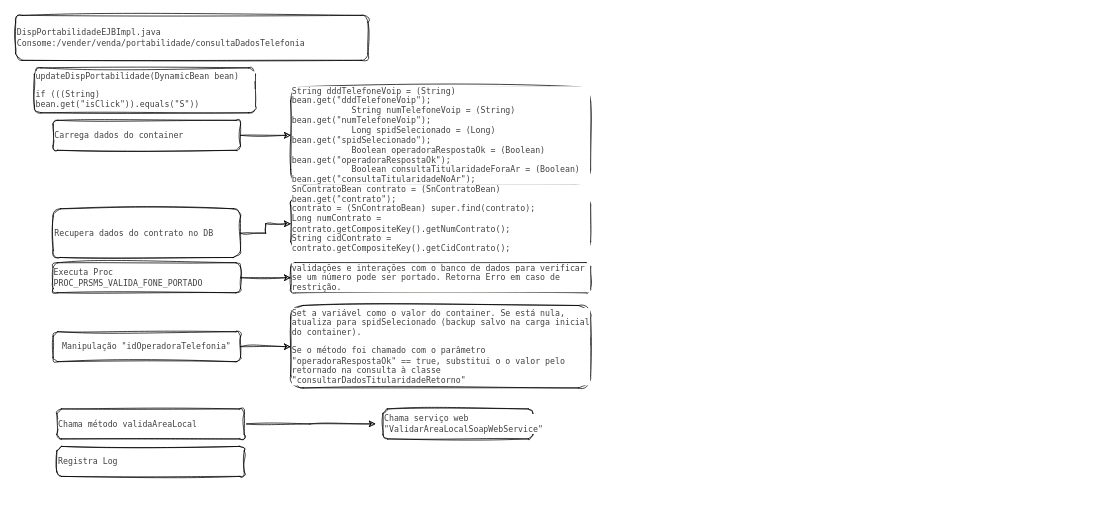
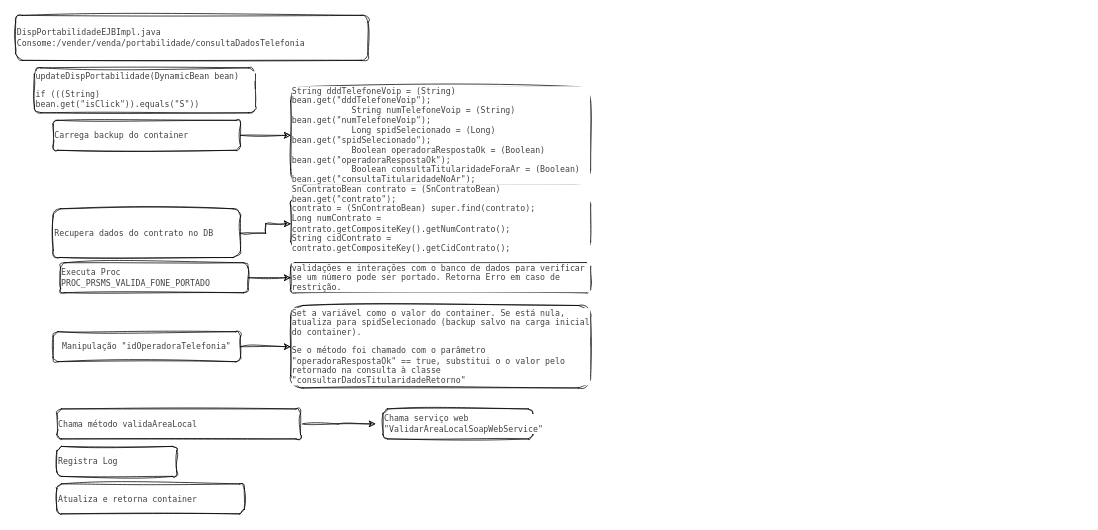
node "Carrega dados do container": label "Carrega dados do container" -> "Carrega backup do container"
node "Executa Proc PROC_PRSMS_VALIDA_FONE_PORTADO": moved (147, 278) -> (154, 278)
node "Chama método validaAreaLocal": size 188x30 -> 244x30
node "Registra Log": size 188x30 -> 120x30
node "Atualiza e retorna container": added
